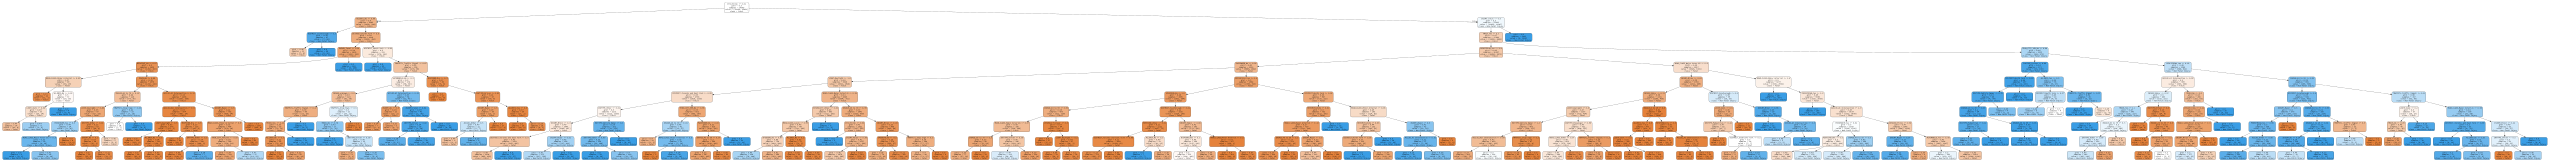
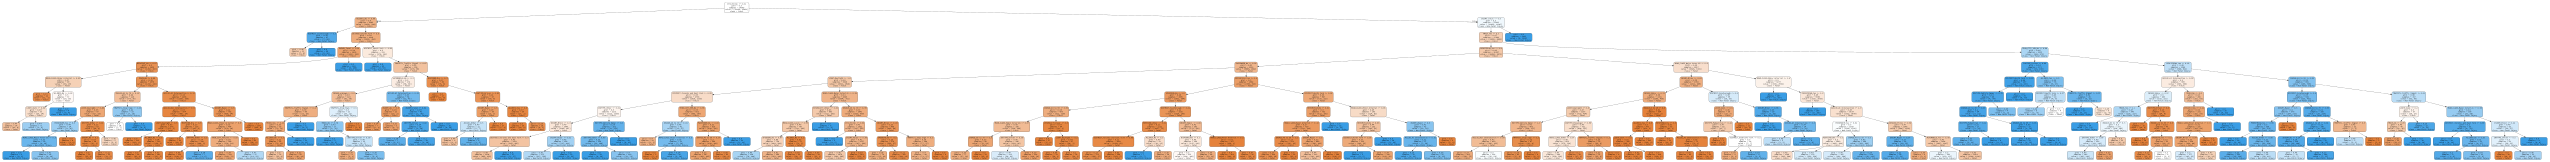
node "gini = 0.0 samples = 32 value = [32, 0] class = Fatal": fillcolor #e58139 -> #f2c09c
